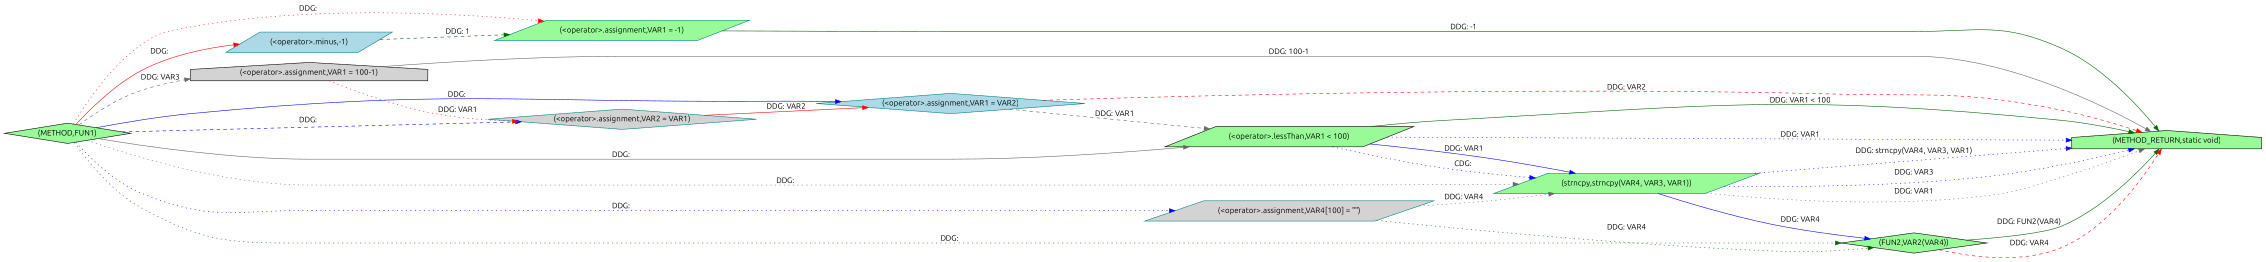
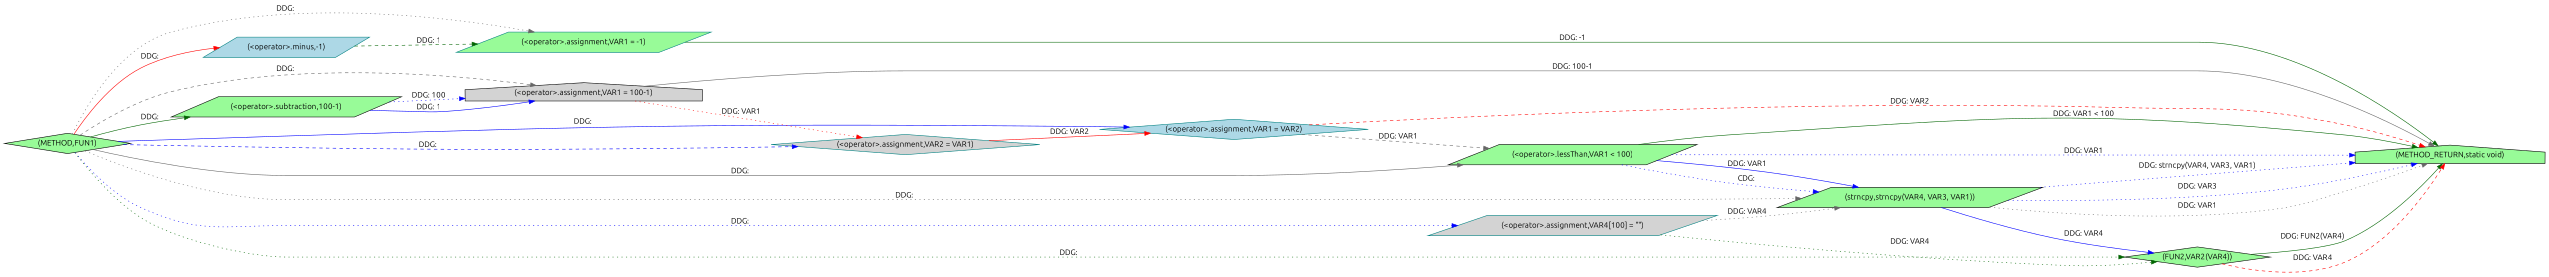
edge "(METHOD,FUN1)" -> "(<operator>.assignment,VAR1 = -1)": color red -> gray40
edge "(METHOD,FUN1)" -> "(<operator>.assignment,VAR1 = 100-1)": label "DDG: VAR3" -> "DDG: "
node "(<operator>.subtraction,100-1)": added
node "(strncpy,strncpy(VAR4, VAR3, VAR1))": color teal -> black
